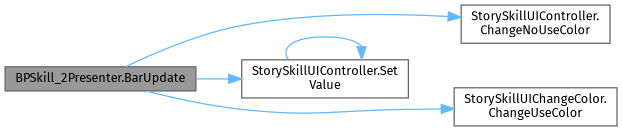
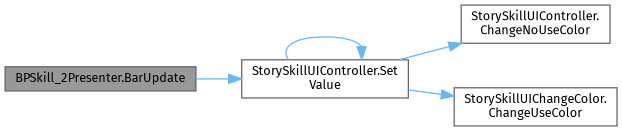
edge "BPSkill_2Presenter.BarUpdate" -> "StorySkillUIController. ChangeNoUseColor": now "StorySkillUIController.Set Value" -> "StorySkillUIController. ChangeNoUseColor"
edge "BPSkill_2Presenter.BarUpdate" -> "StorySkillUIChangeColor. ChangeUseColor": now "StorySkillUIController.Set Value" -> "StorySkillUIChangeColor. ChangeUseColor"
